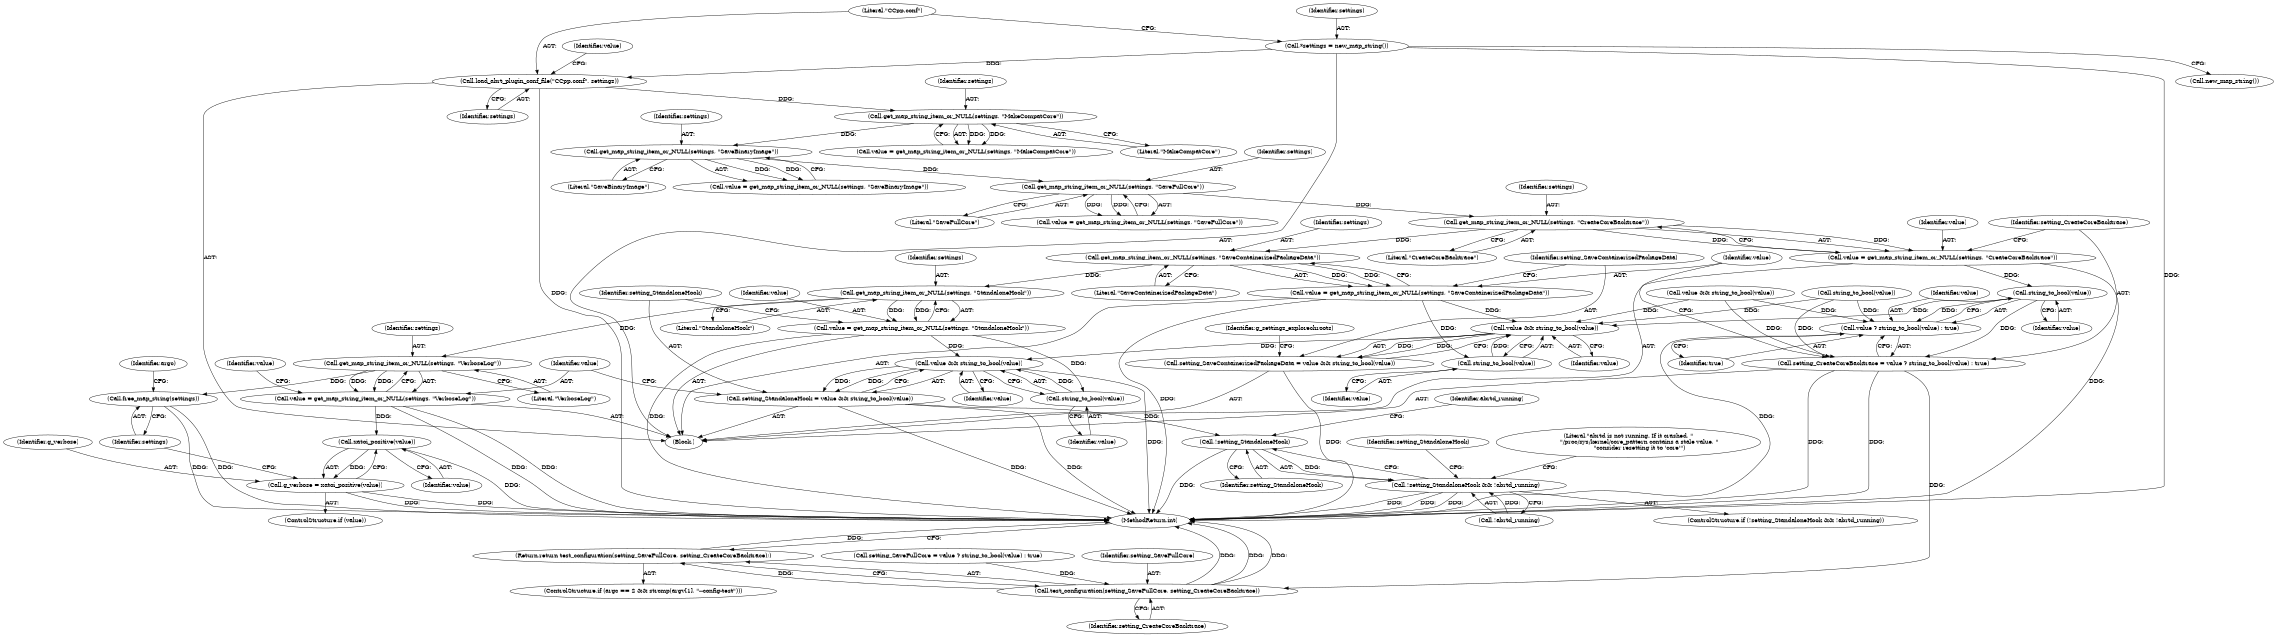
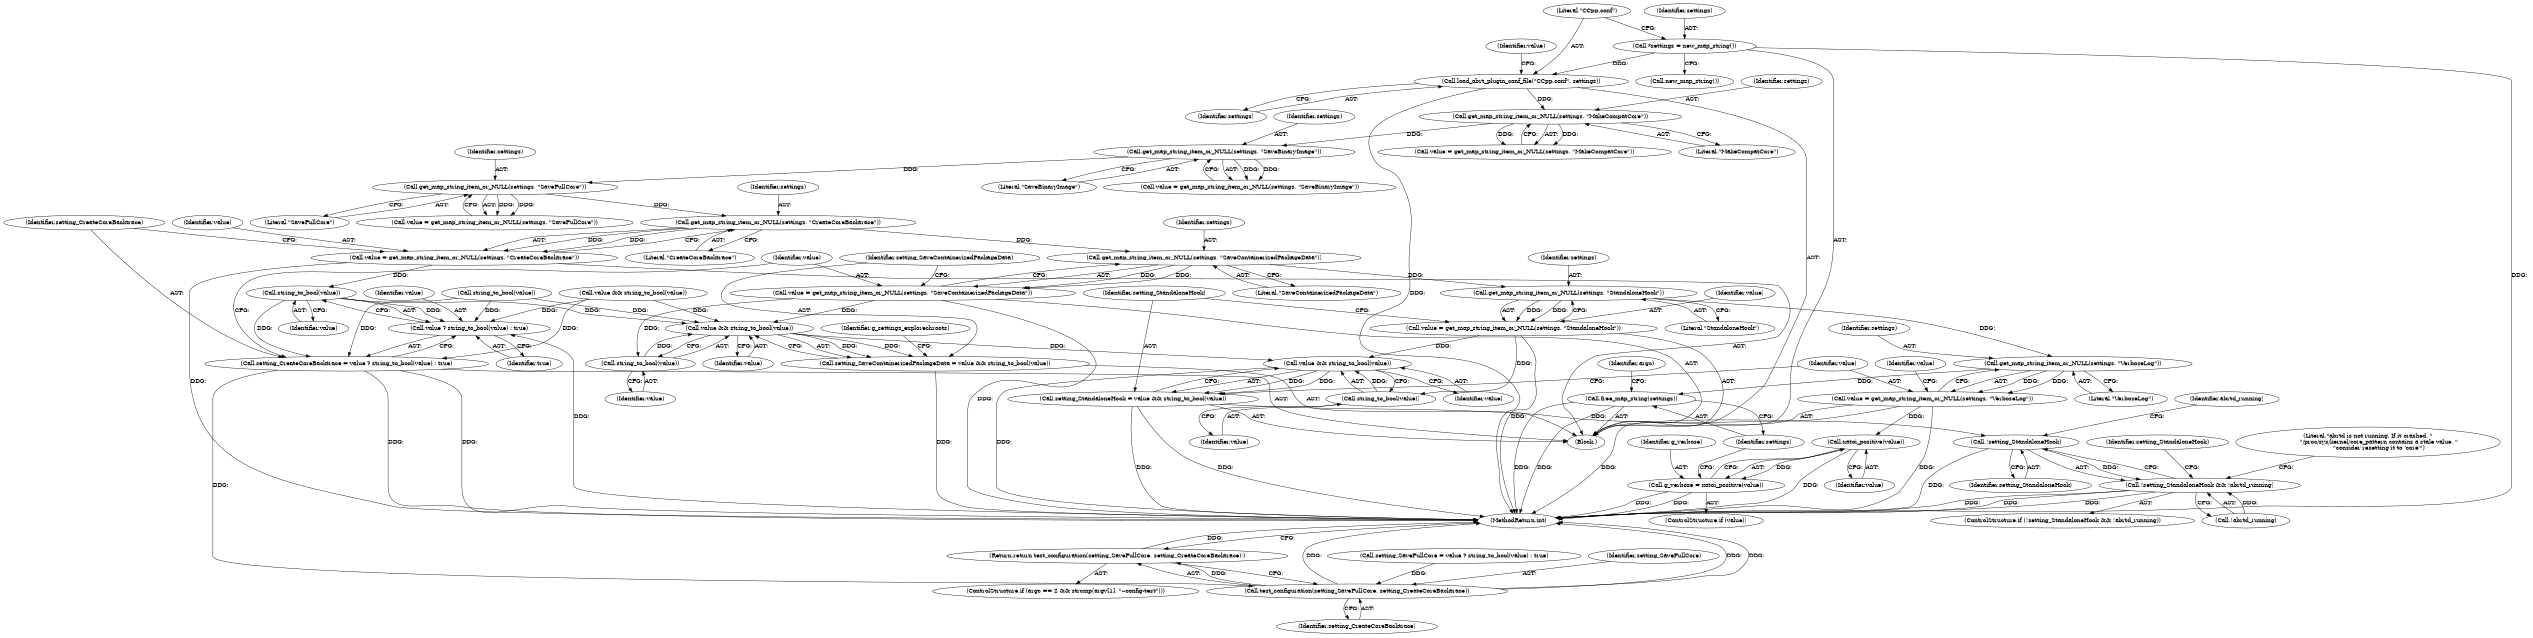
edge "(Call,free_map_string(settings))" -> "(Block,)": added, label "AST:"
